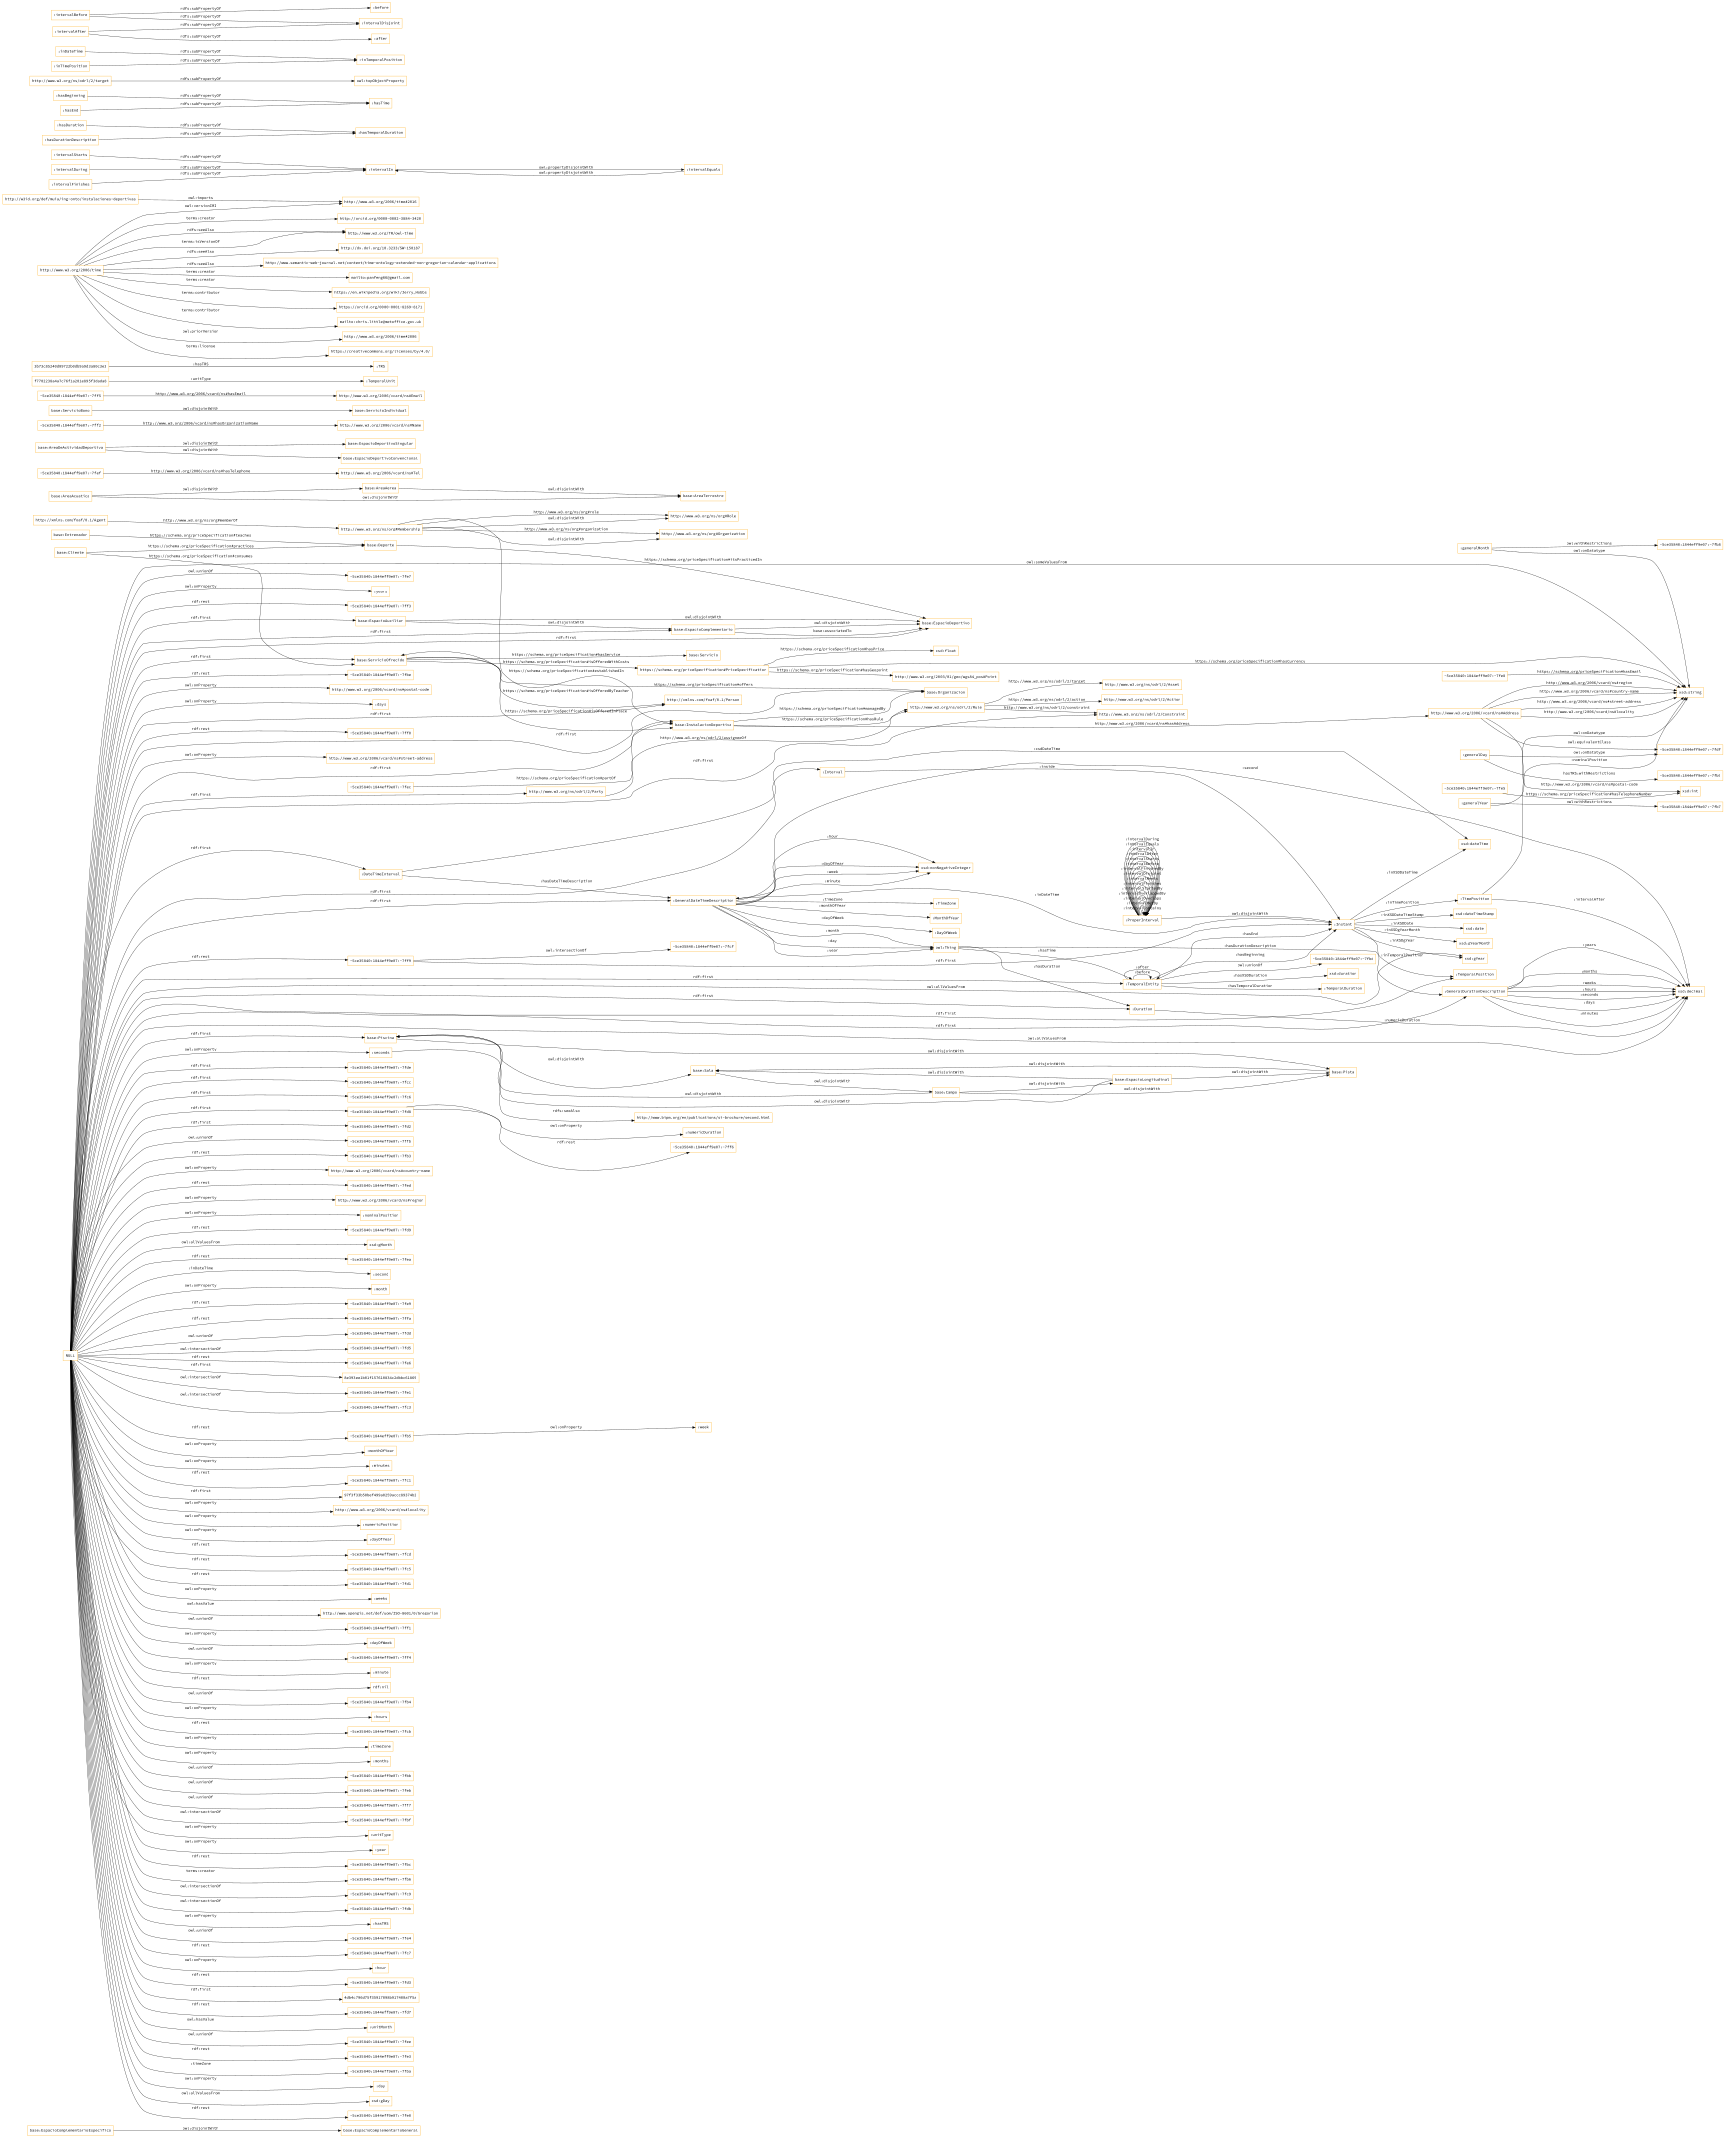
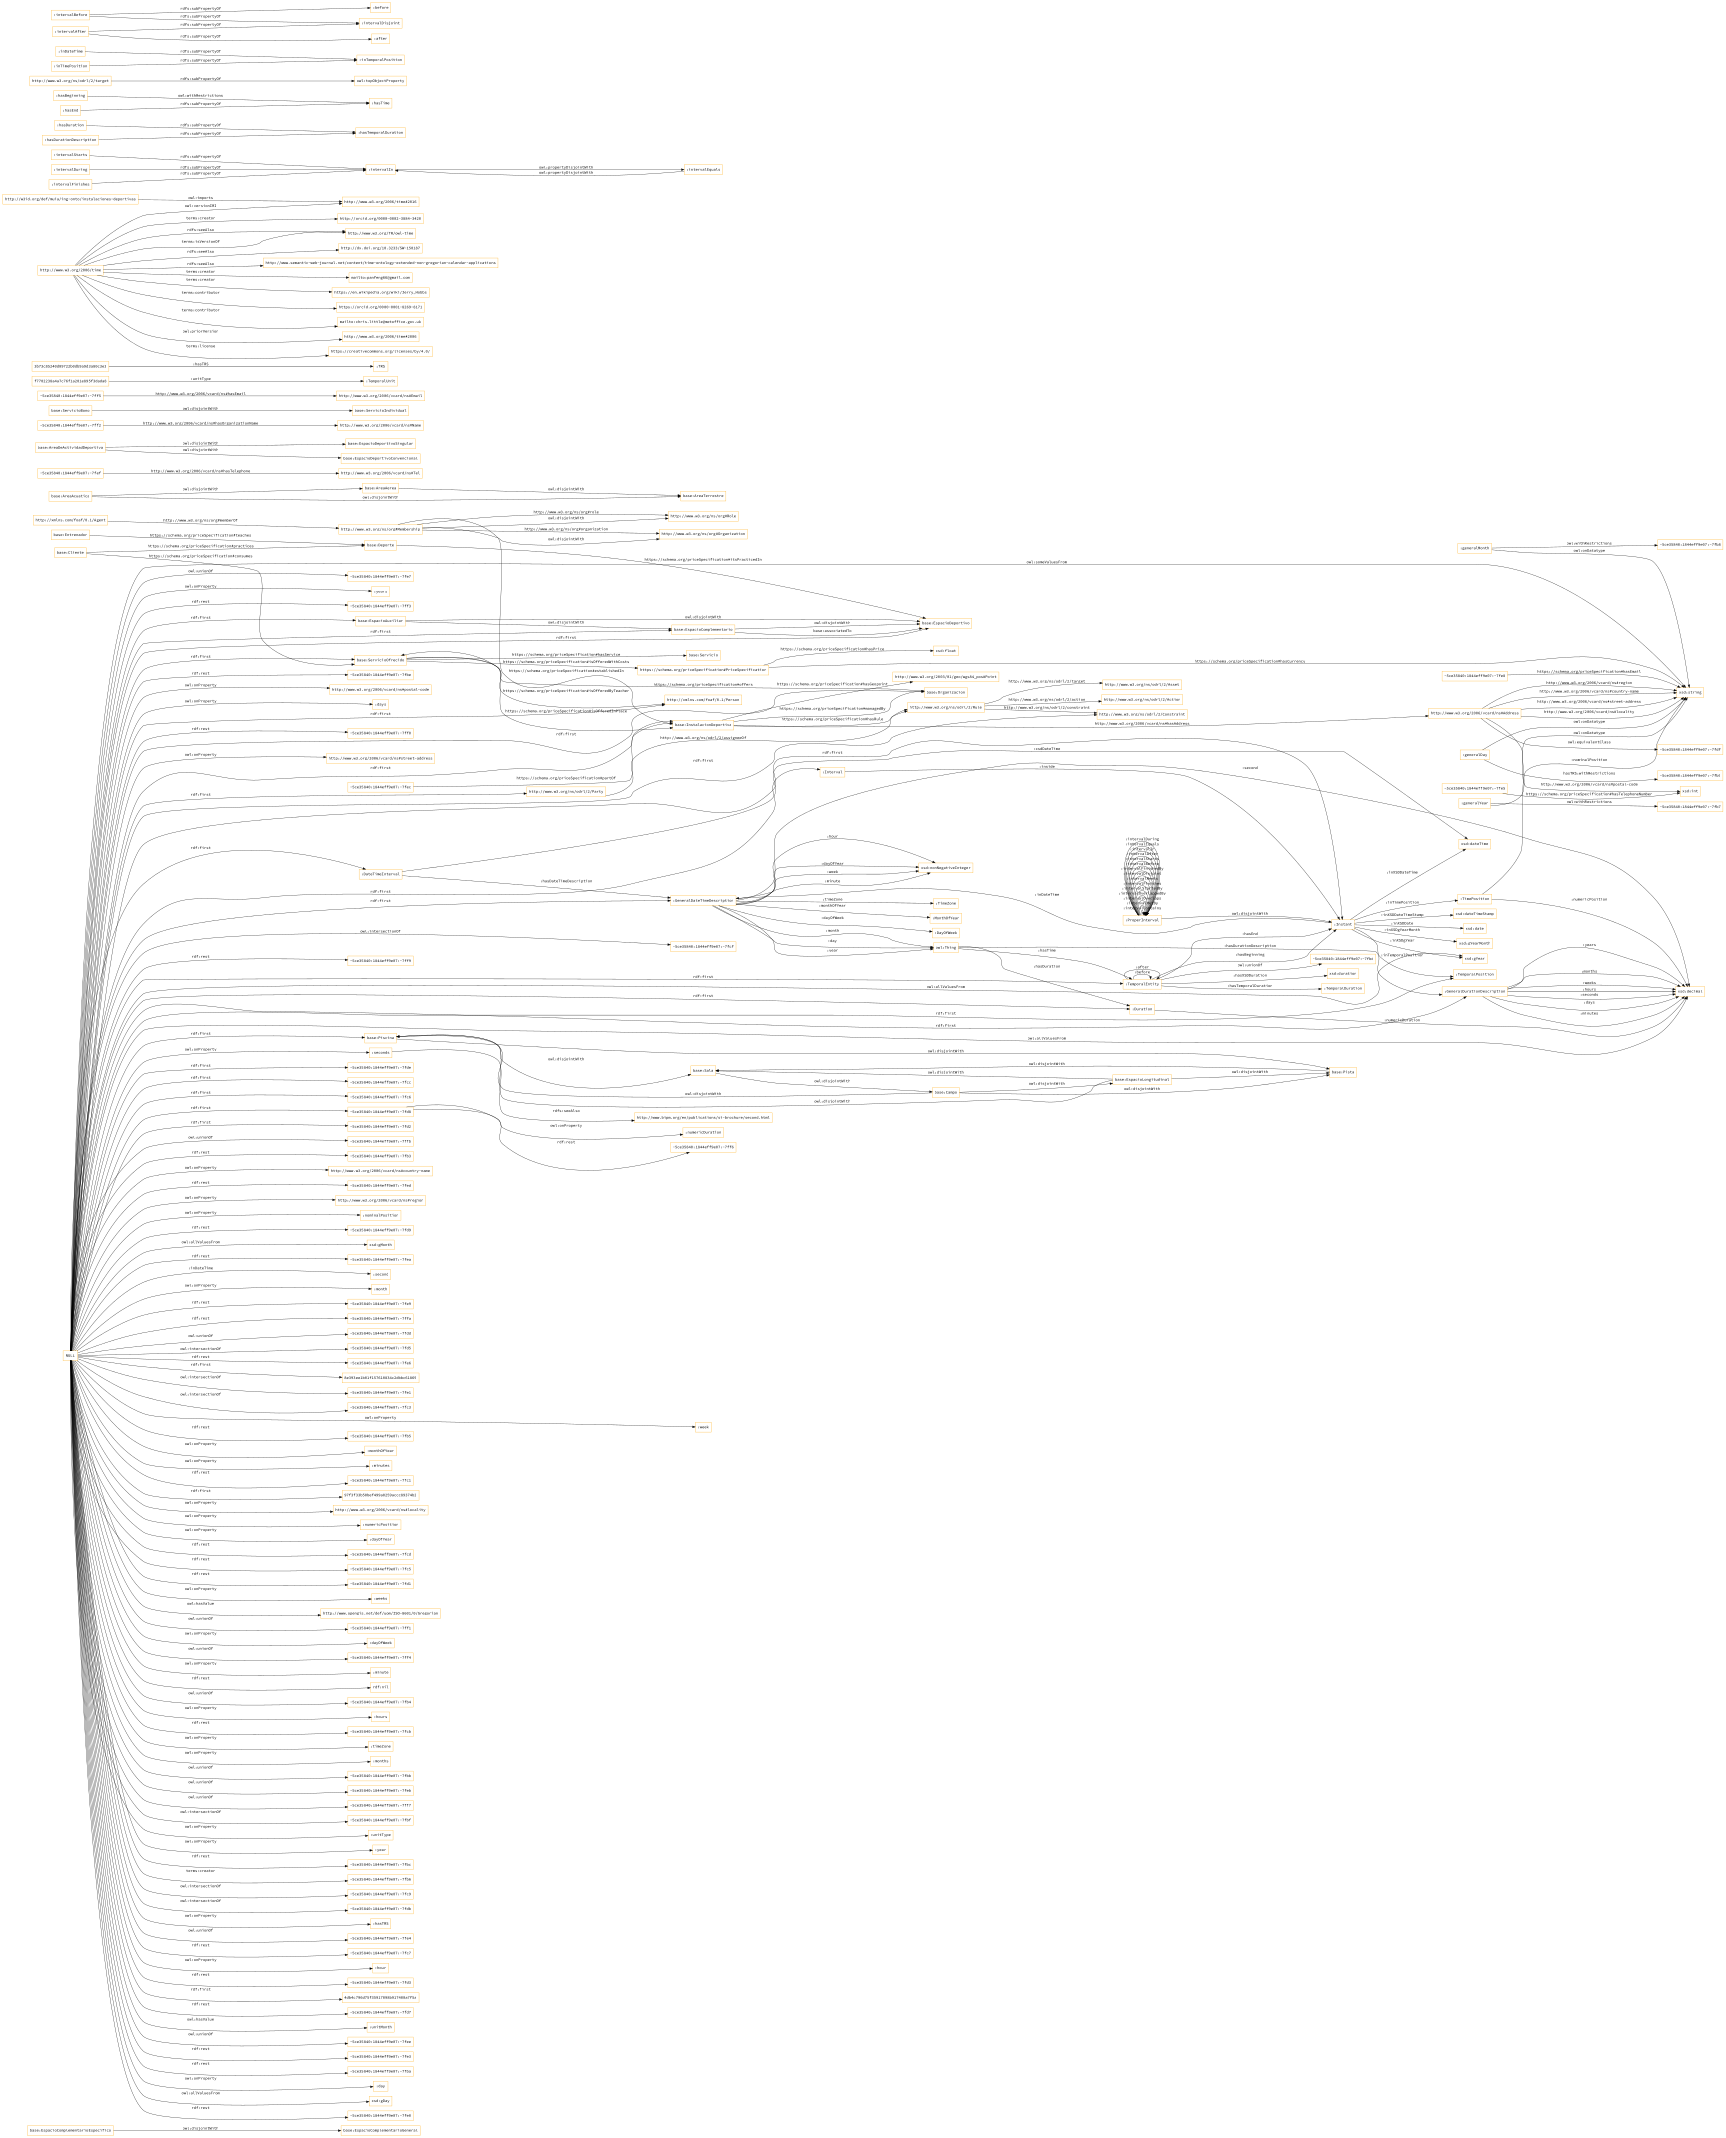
edge ":hasBeginning" -> ":hasTime": label "rdfs:subPropertyOf" -> "owl:withRestrictions"
edge "https://schema.org/priceSpecification#PriceSpecification" -> "http://www.w3.org/2003/01/geo/wgs84_pos#Point": now "base:InstalacionDeportiva" -> "http://www.w3.org/2003/01/geo/wgs84_pos#Point"
edge ":generalDay" -> "-5ce35840:1844eff9e07:-7fdf": now ":generalDay" -> "xsd:string"
edge ":TimePosition" -> "xsd:decimal": label ":intervalAfter" -> ":numericPosition"
edge "-5ce35840:1844eff9e07:-7ff9" -> "-5ce35840:1844eff9e07:-7fcf": now "NULL" -> "-5ce35840:1844eff9e07:-7fcf"
edge "-5ce35840:1844eff9e07:-7ff9" -> ":Instant": now "NULL" -> ":Instant"
edge "-5ce35840:1844eff9e07:-7fb5" -> ":week": now "NULL" -> ":week"
edge "NULL" -> "-5ce35840:1844eff9e07:-7fba": label ":timeZone" -> "rdf:rest"
